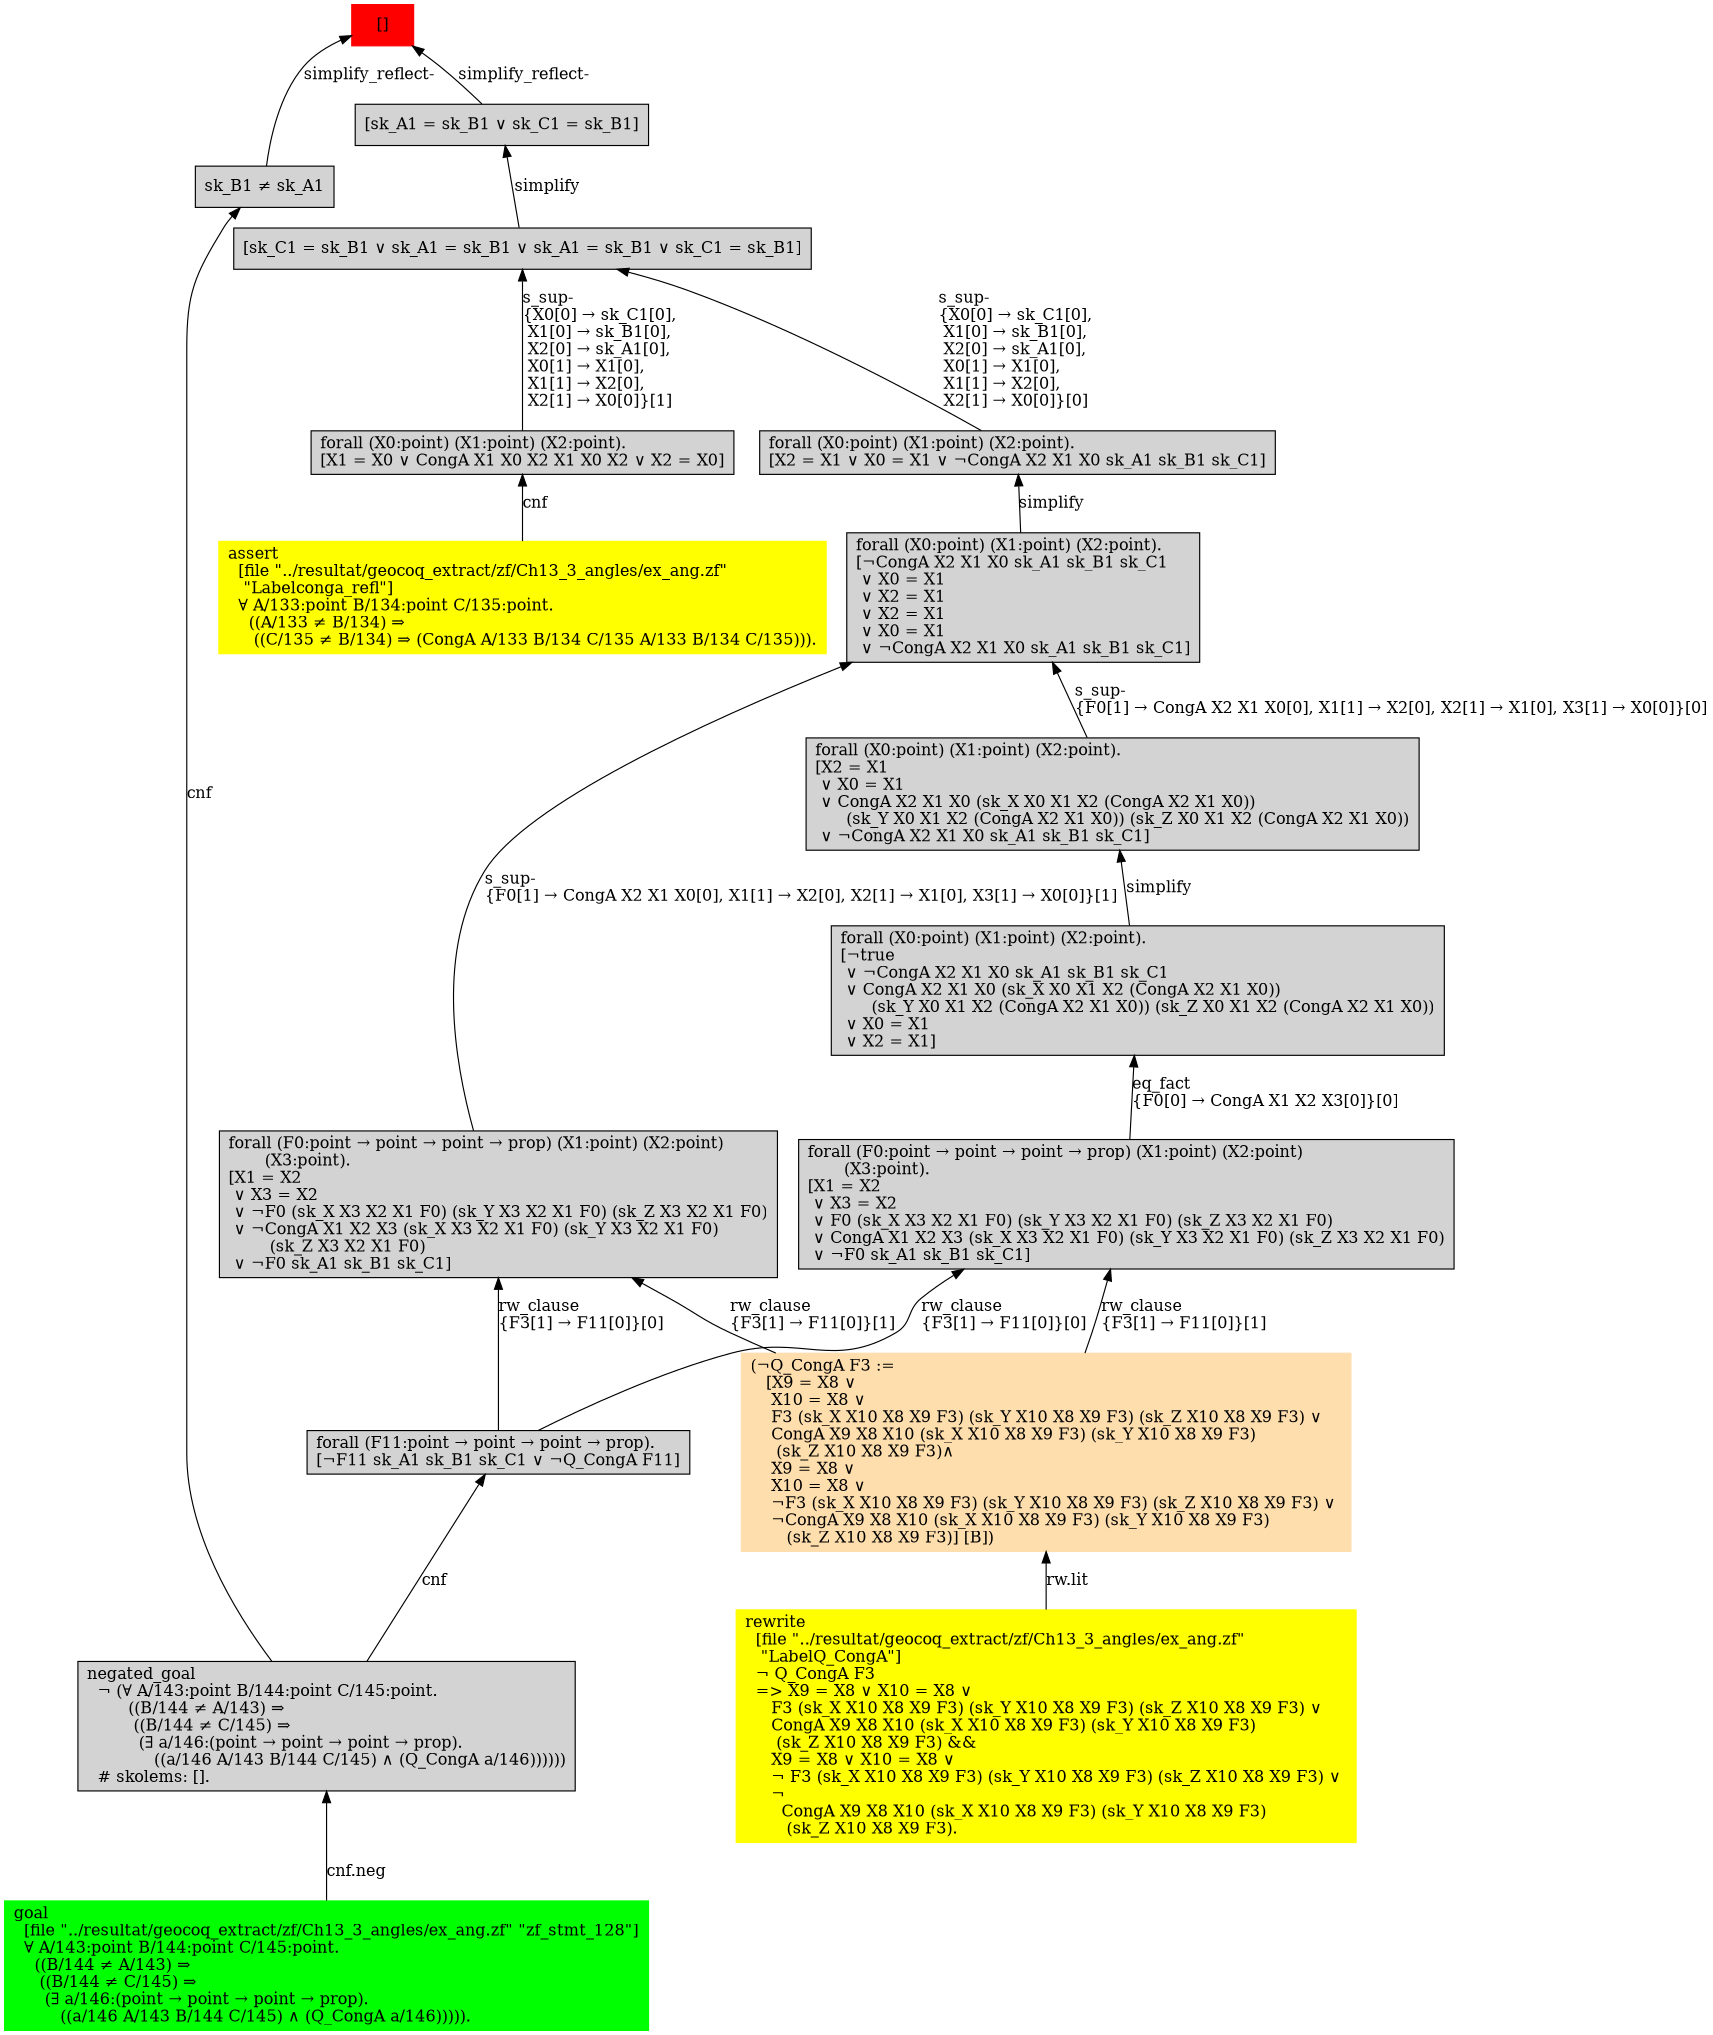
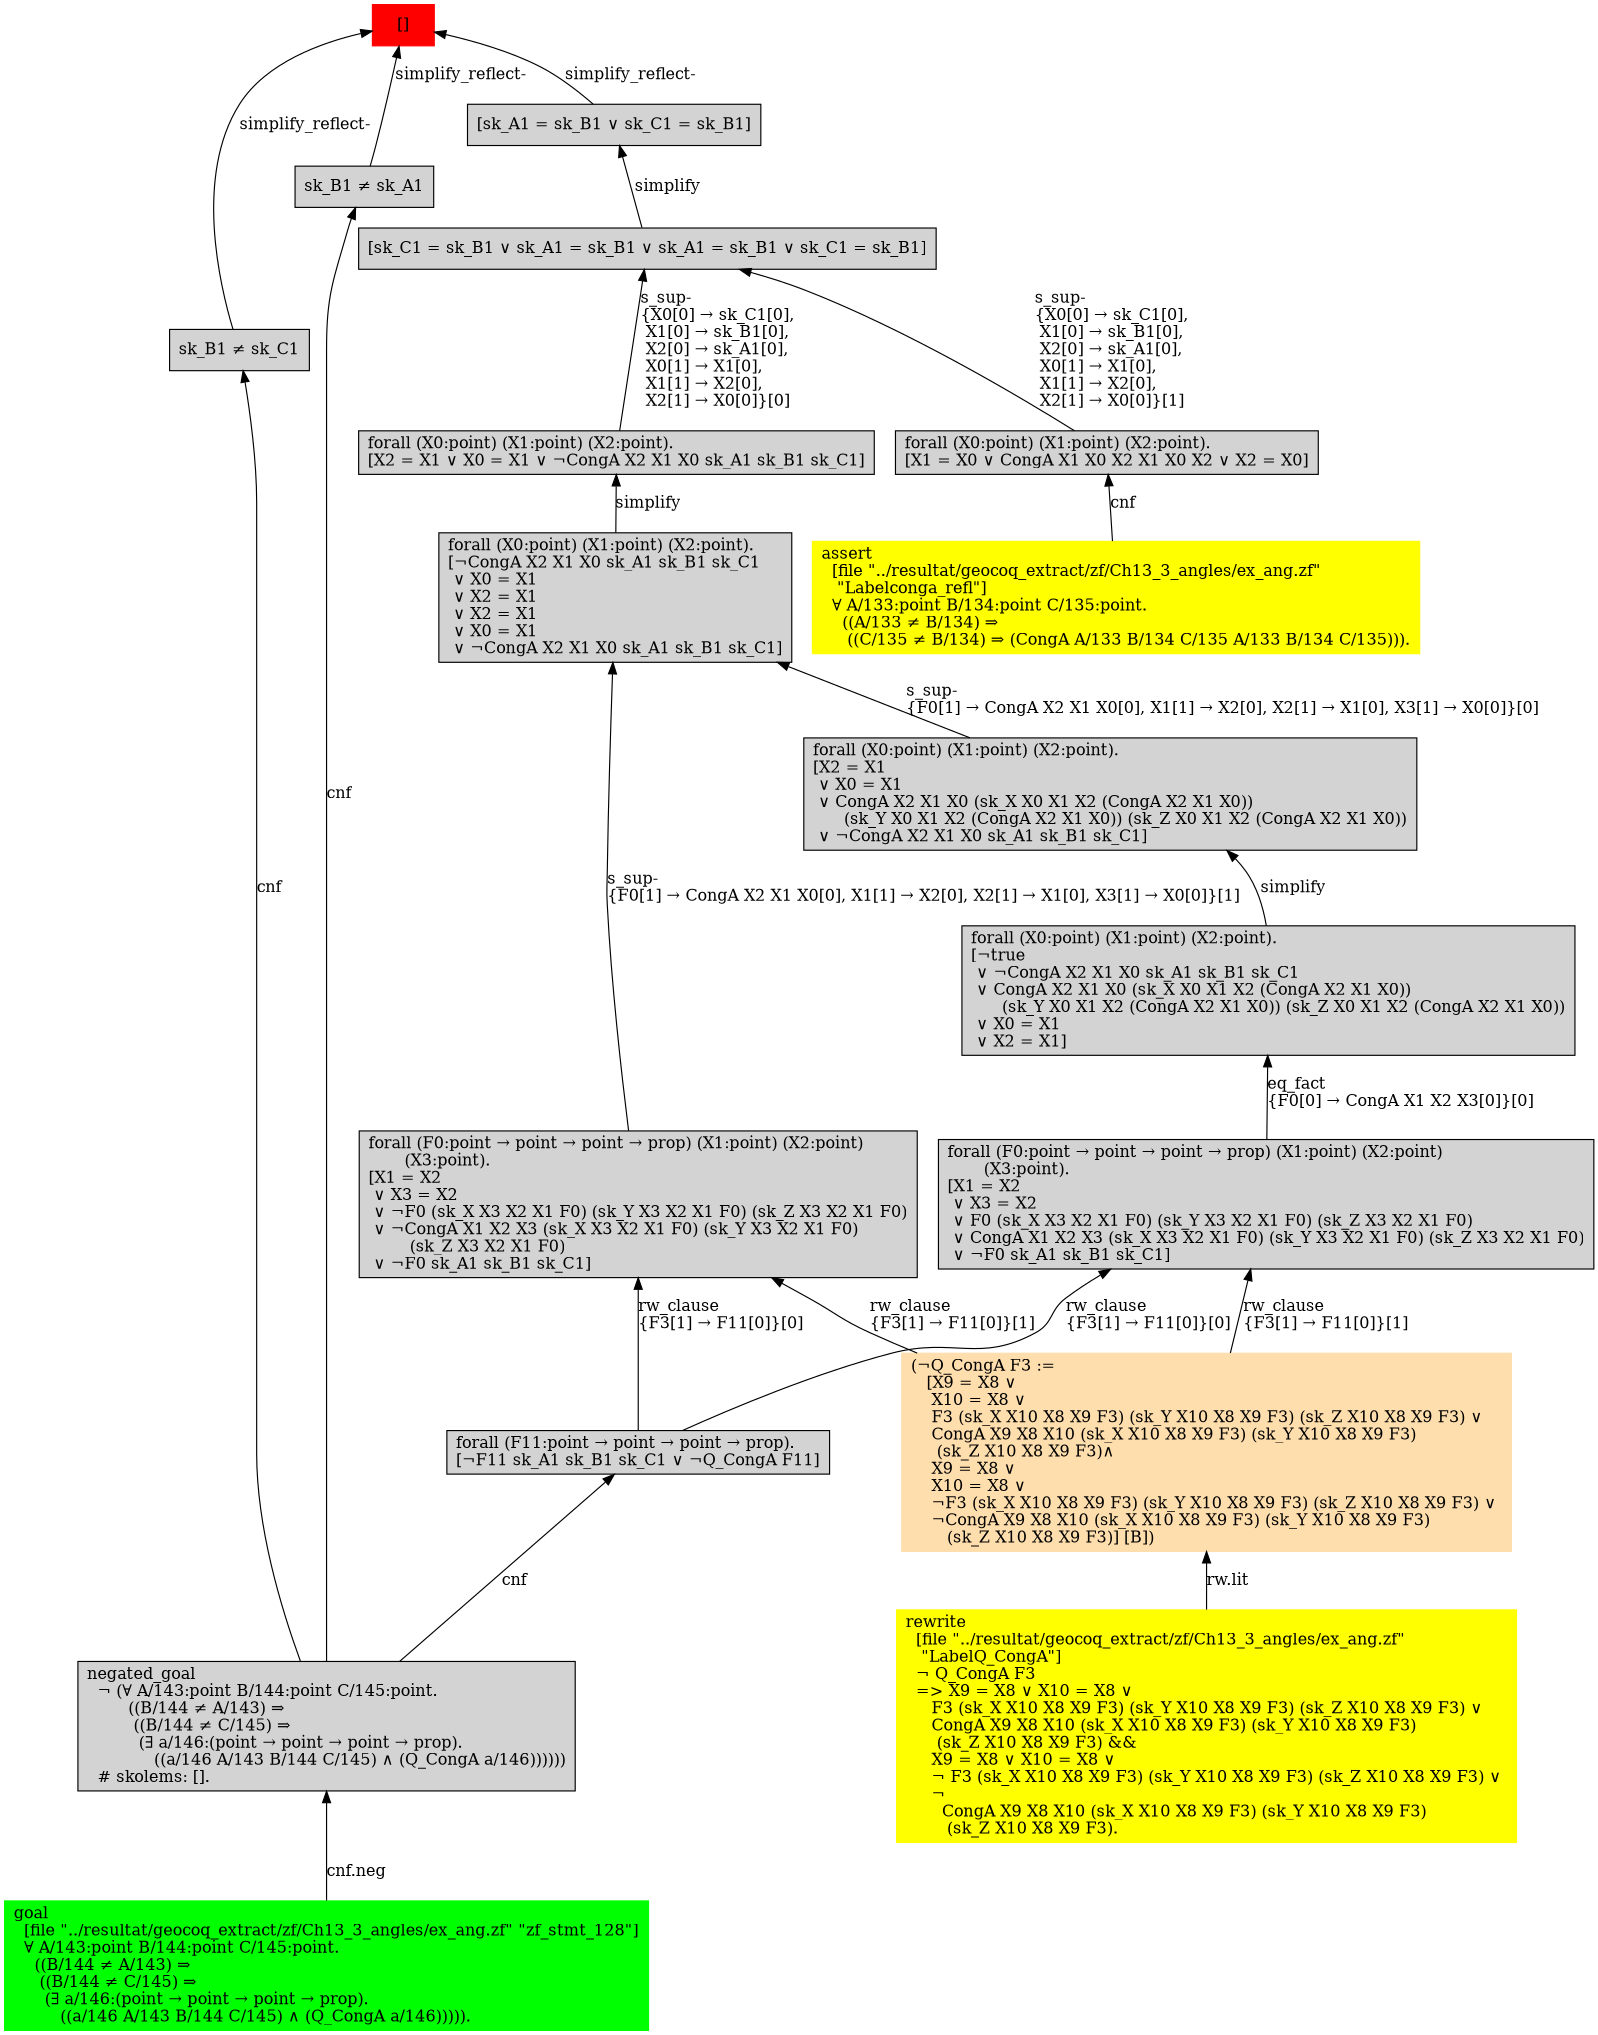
node "sk_B1 ≠ sk_C1": added
